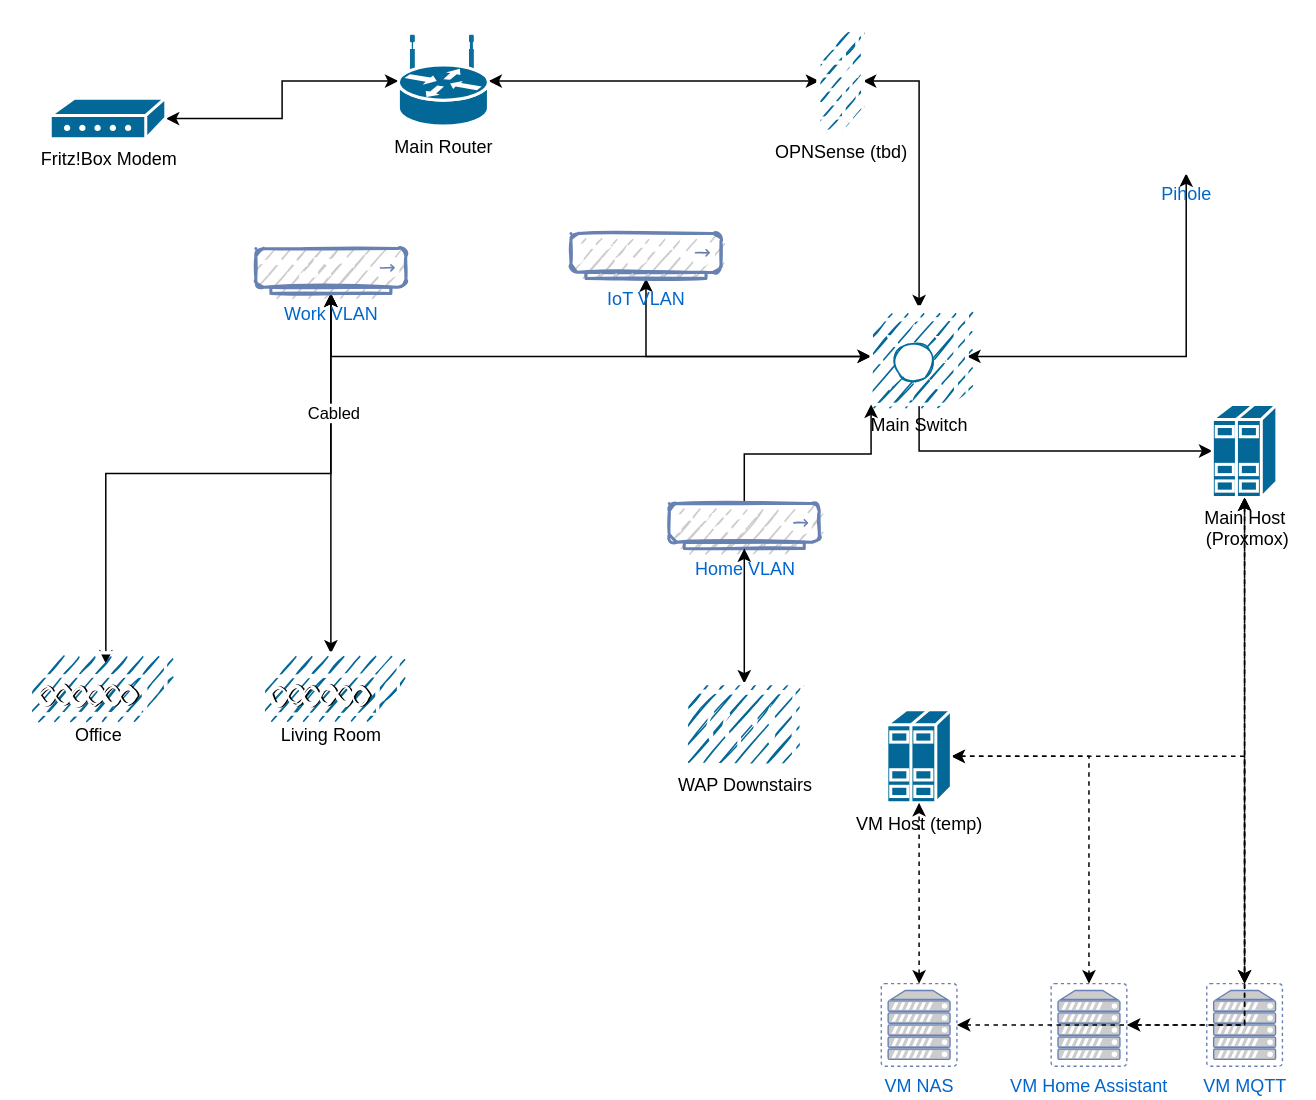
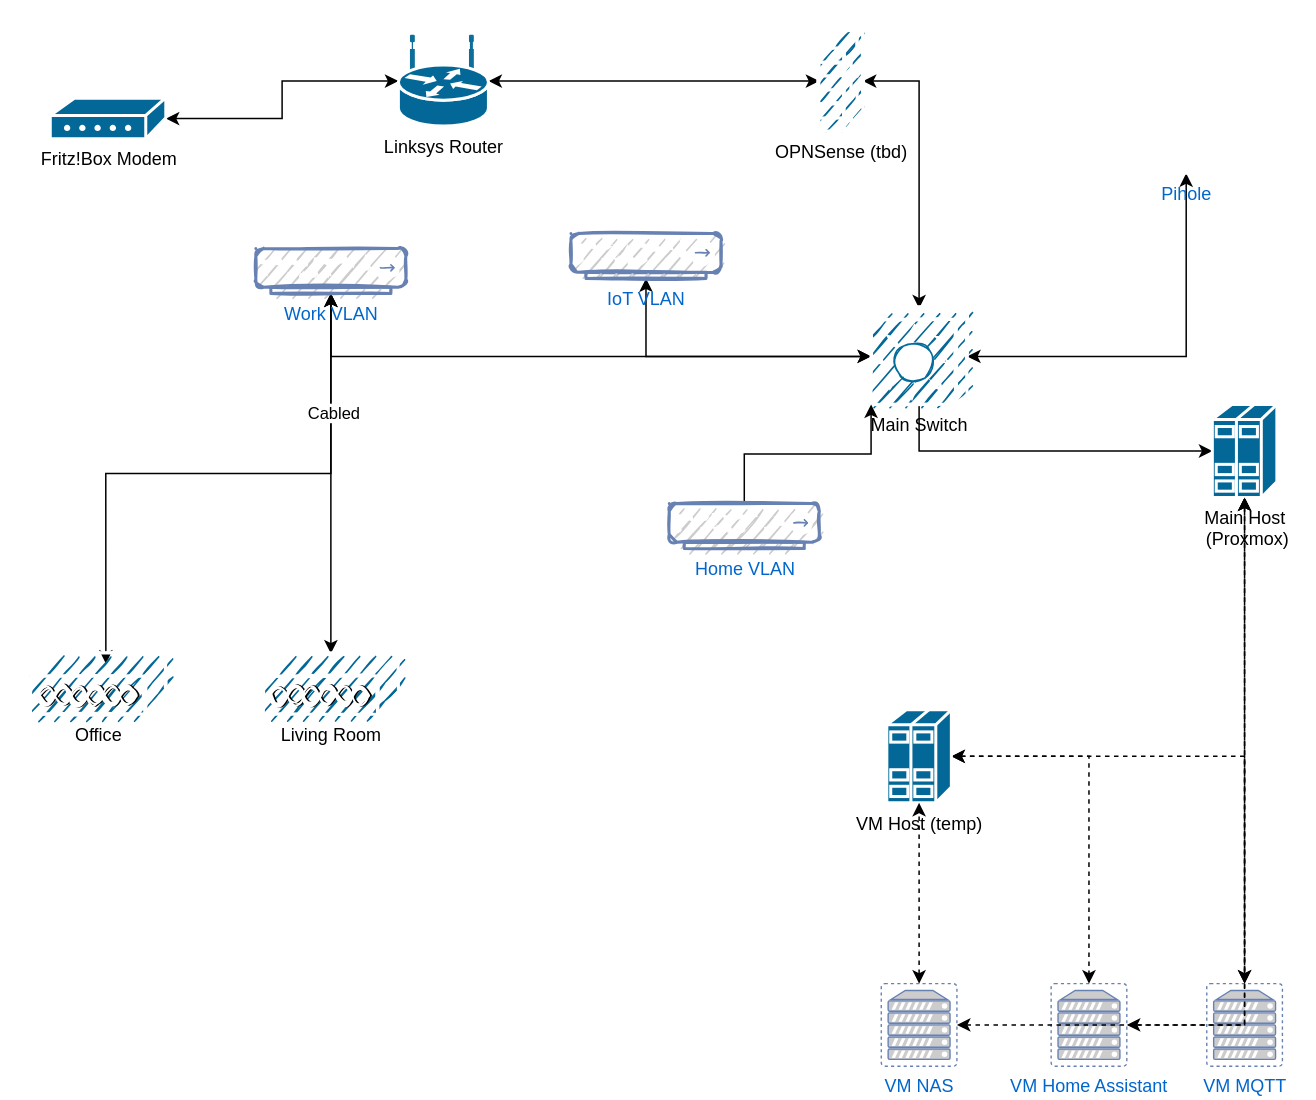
node "Main Router": label "Main Router" -> "Linksys Router"
edge "Home VLAN" -- "WAP Downstairs": removed
node "WAP Downstairs": removed
